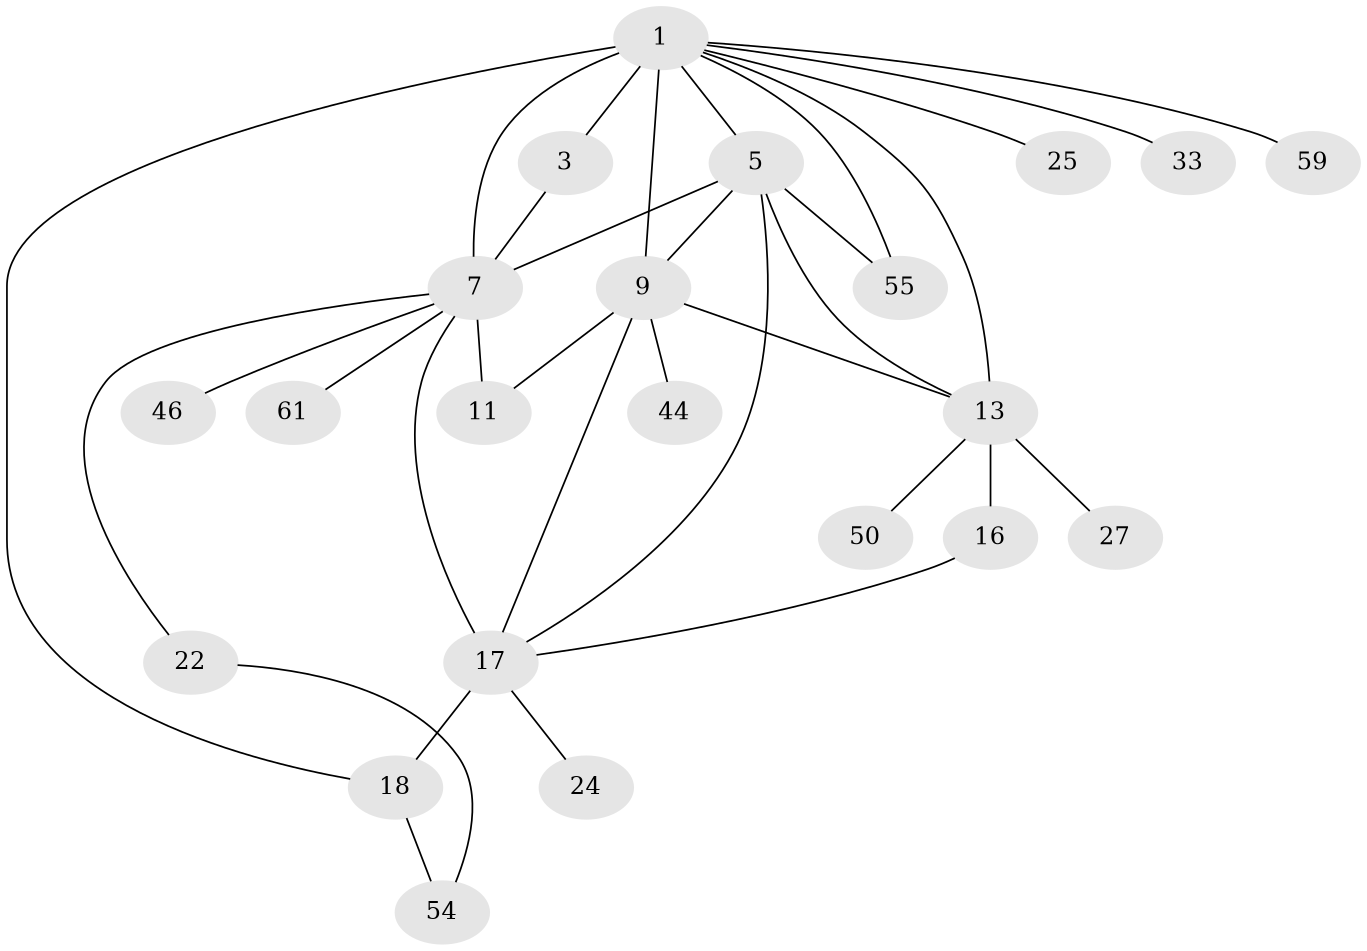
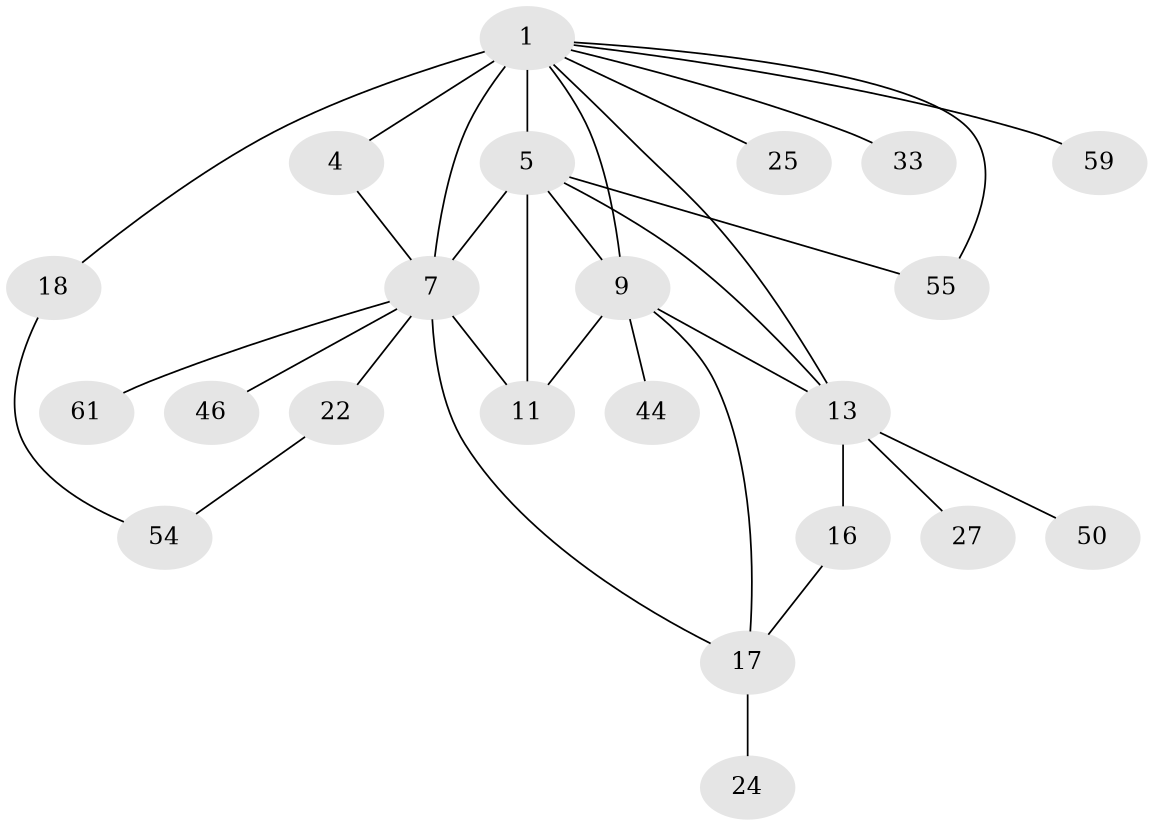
node "3": label "3" -> "4"
edge "5" -- "17": now "5" -- "11"
edge "17" -- "18": removed
